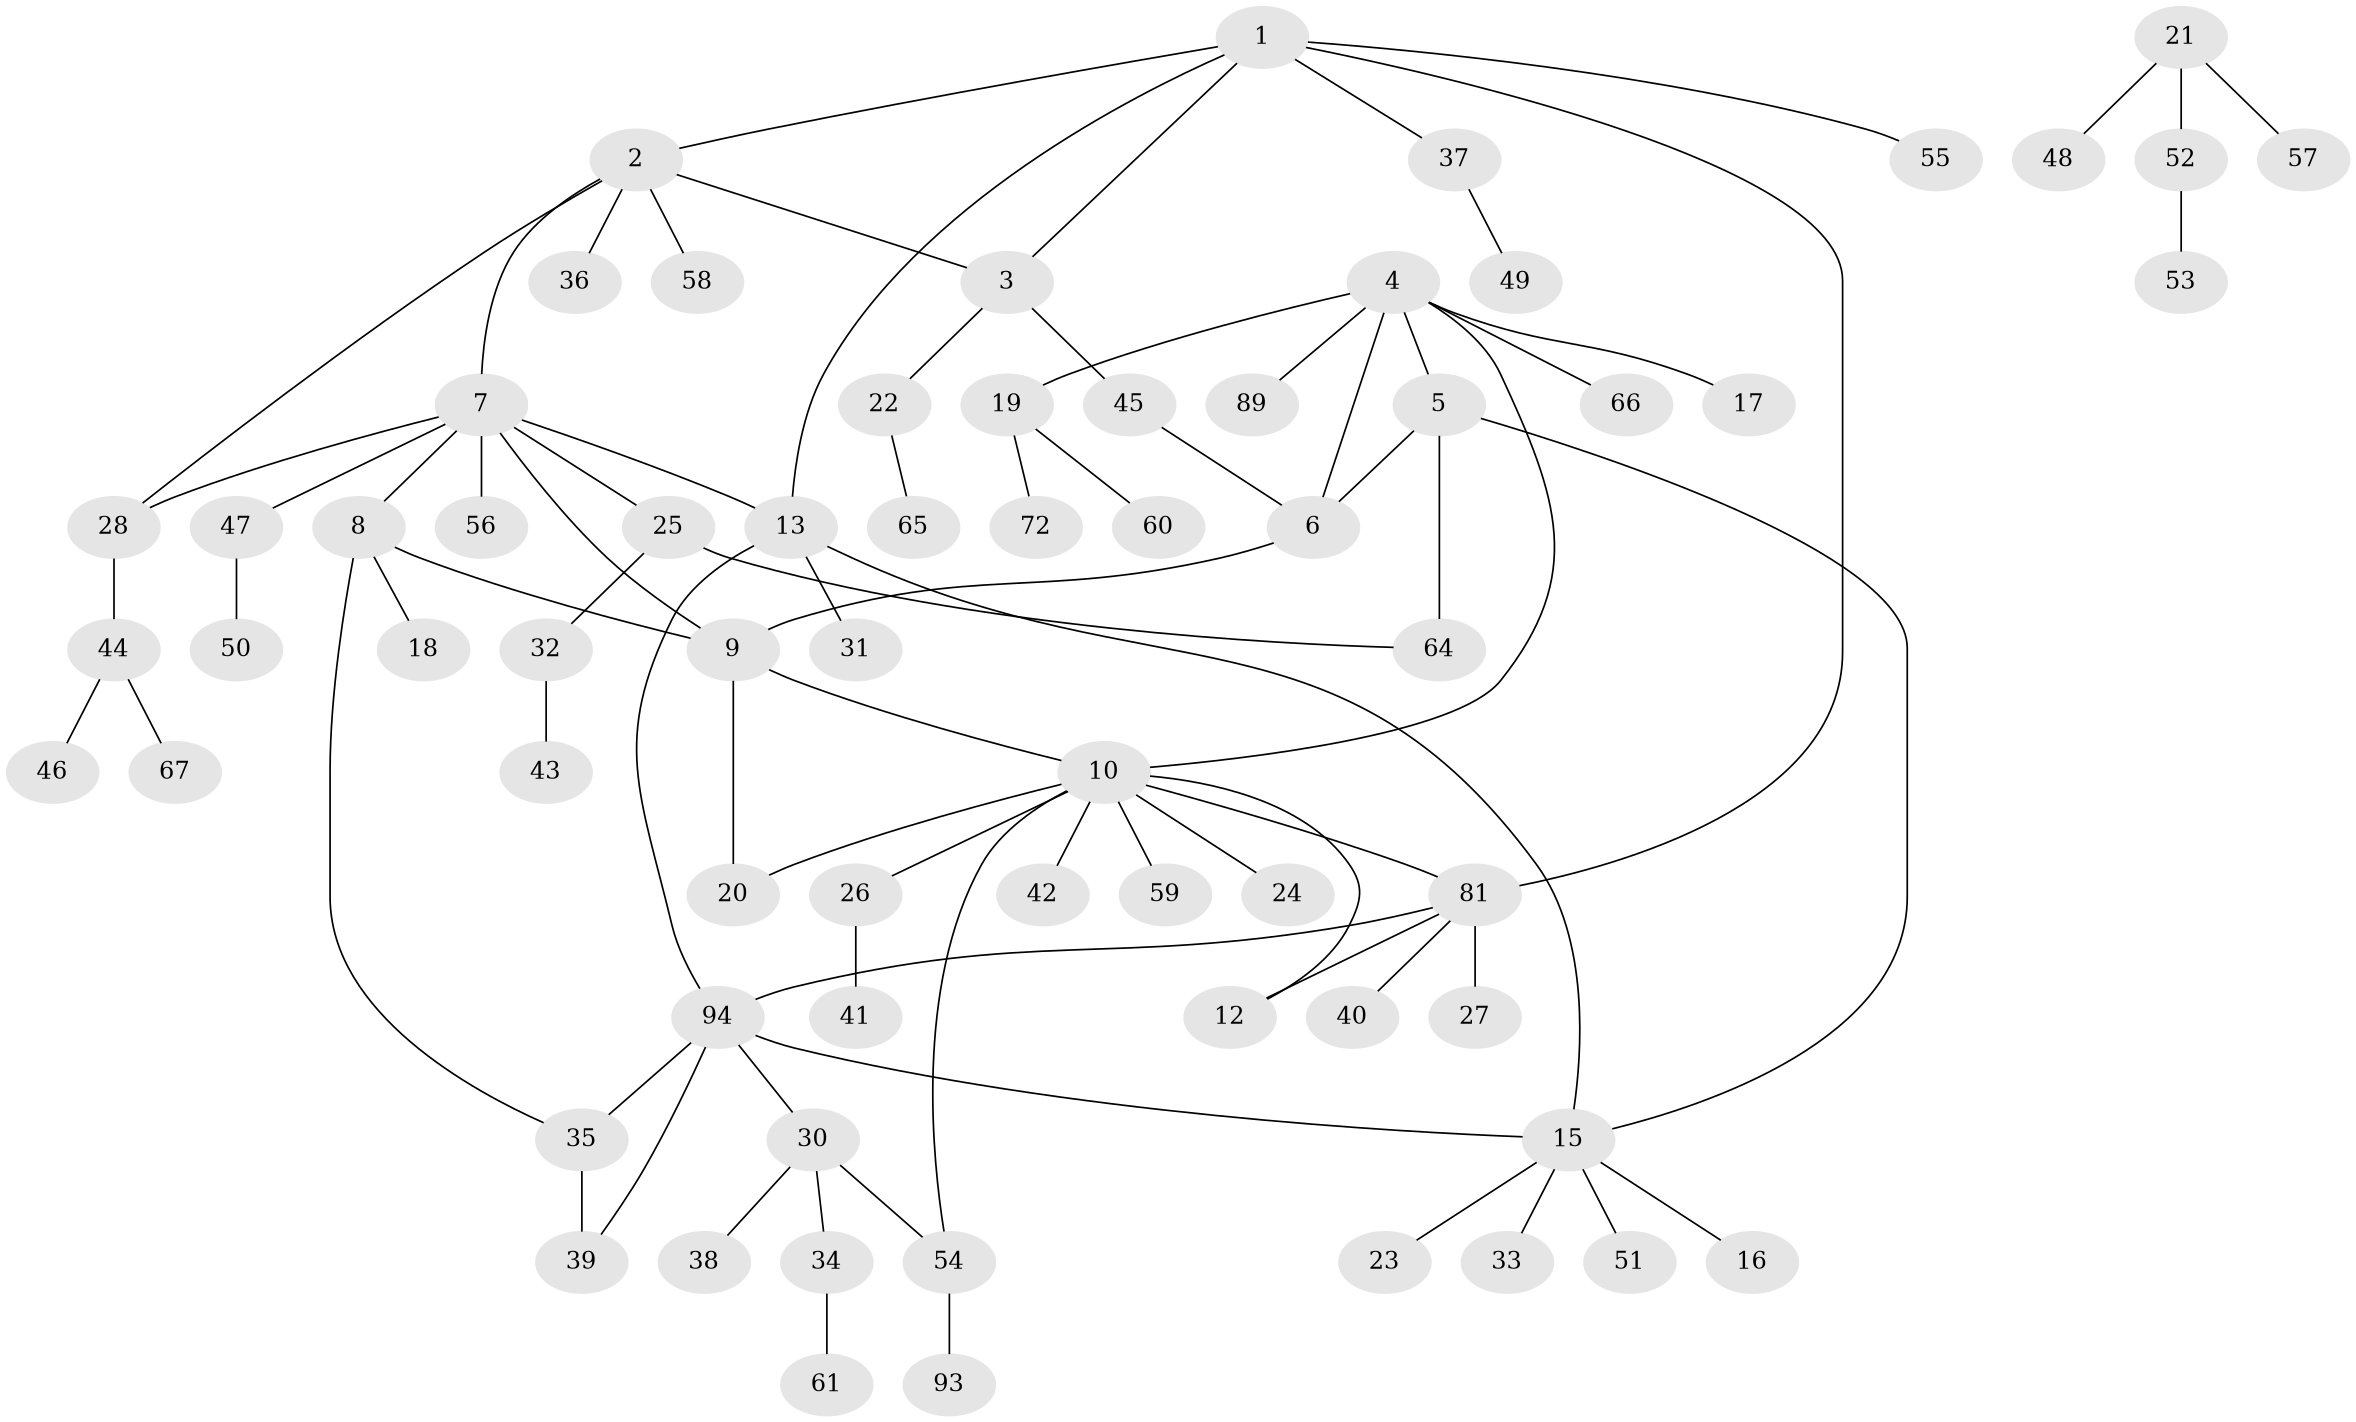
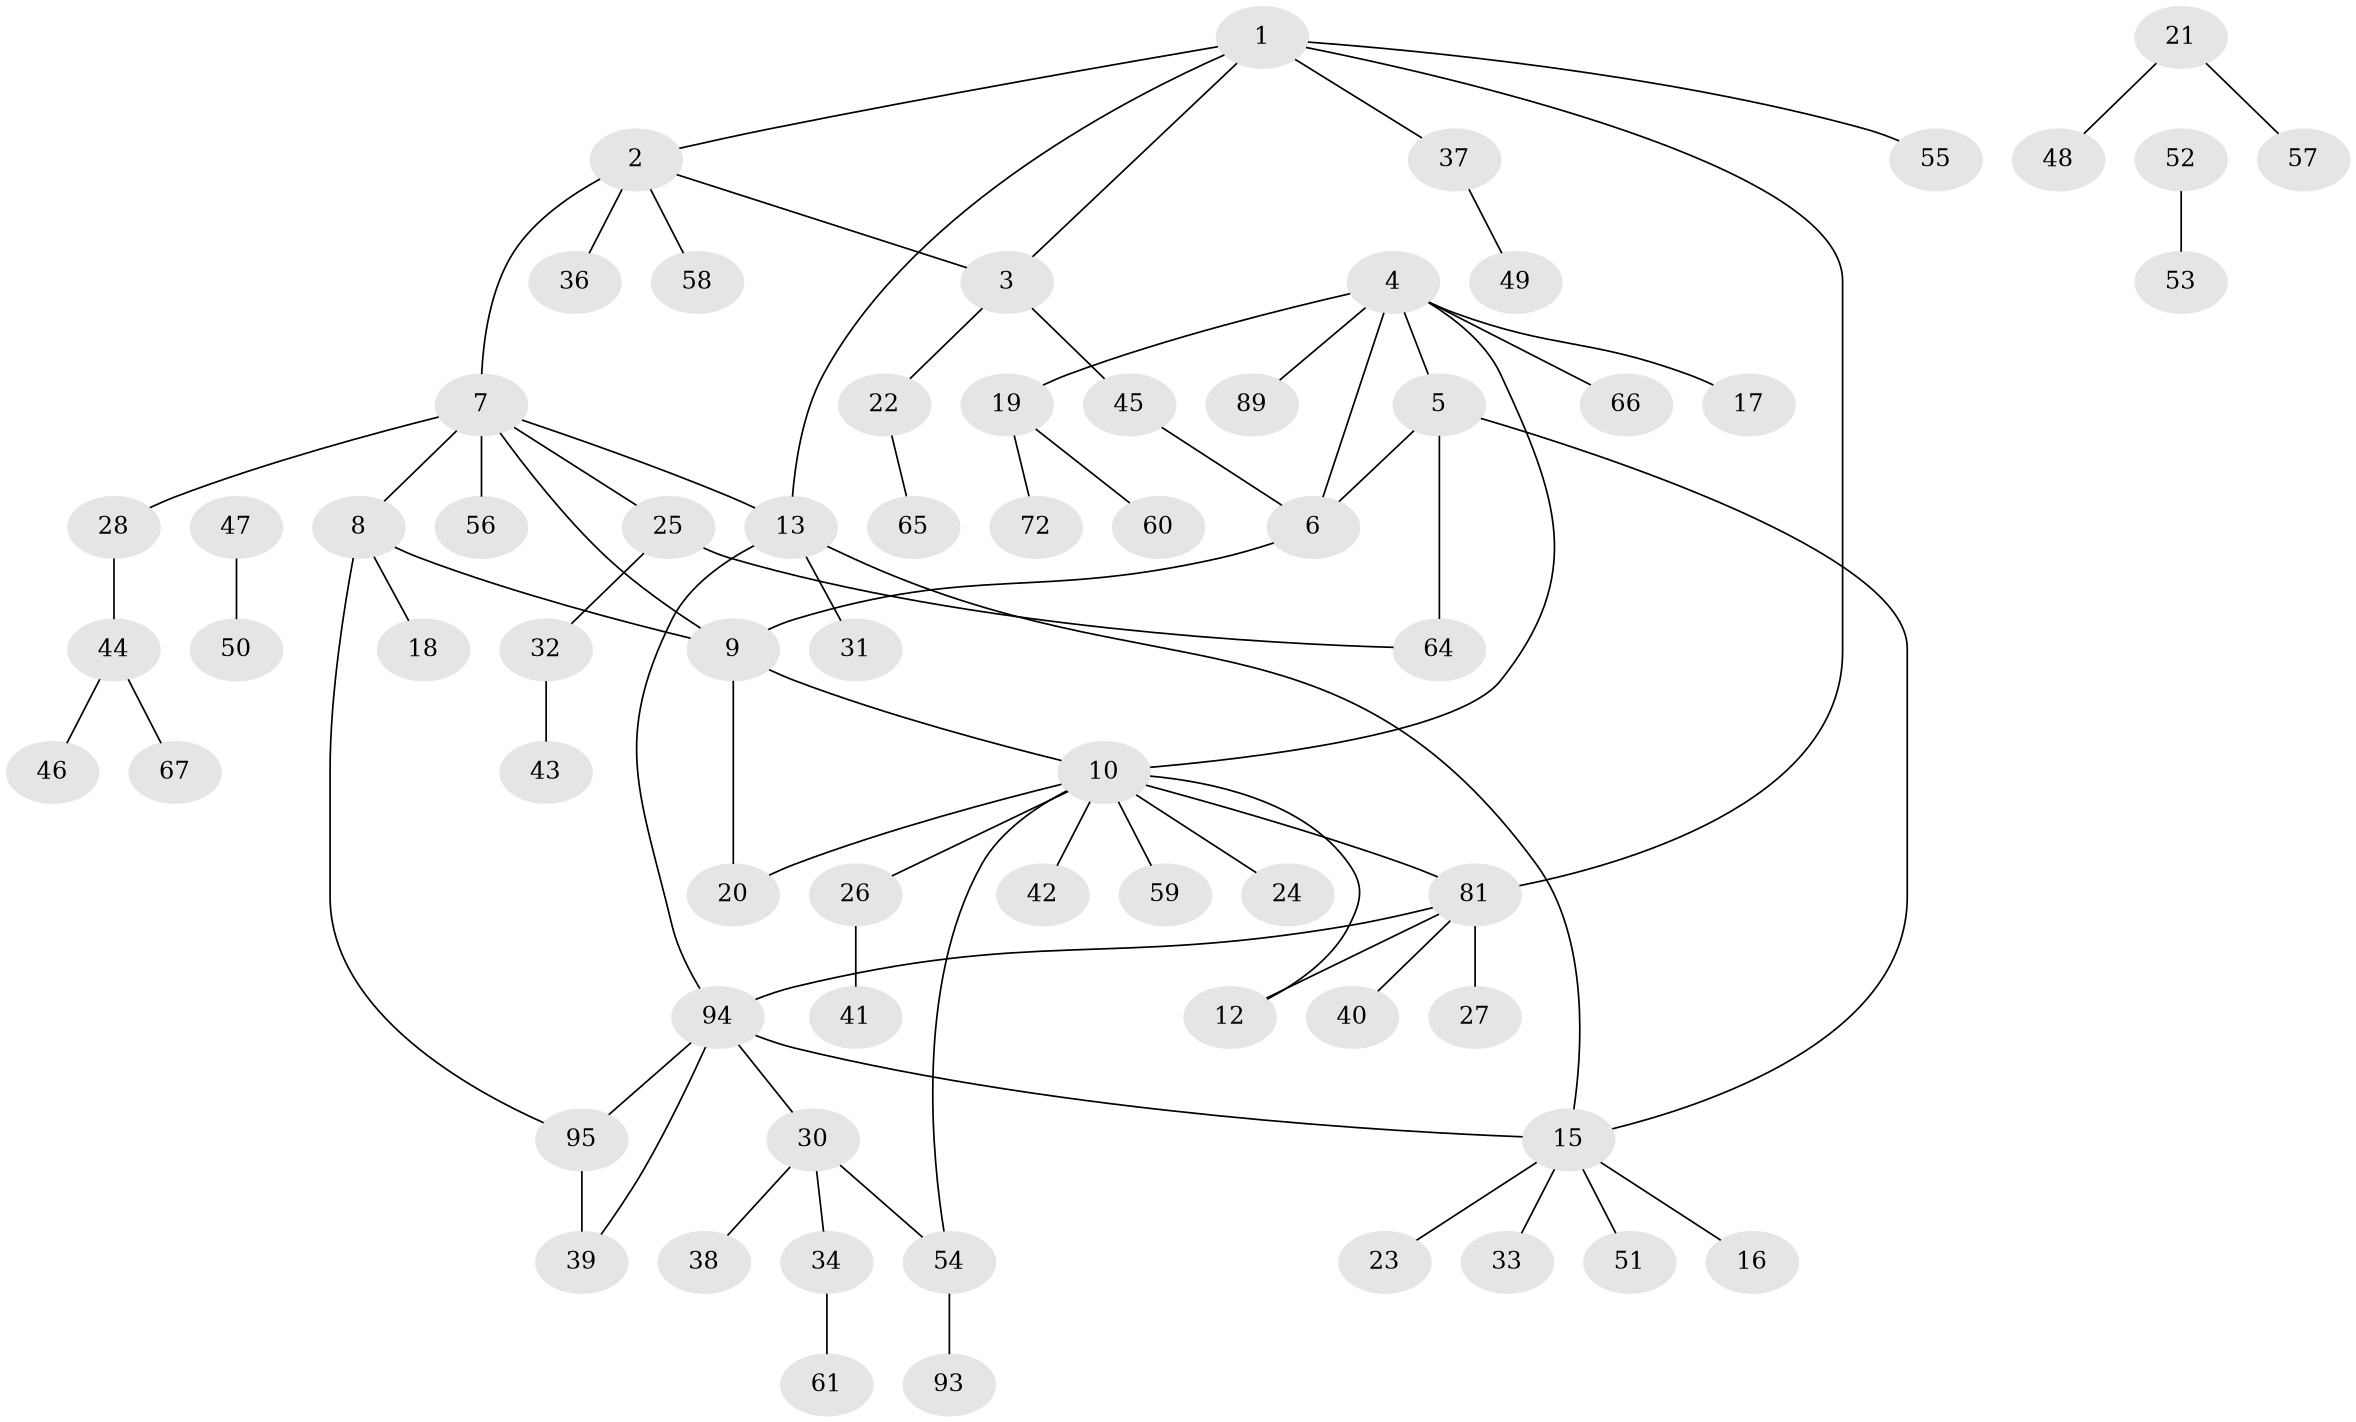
edge "21" -- "52": removed
edge "2" -- "28": removed
edge "7" -- "47": removed
node "35": label "35" -> "95"
